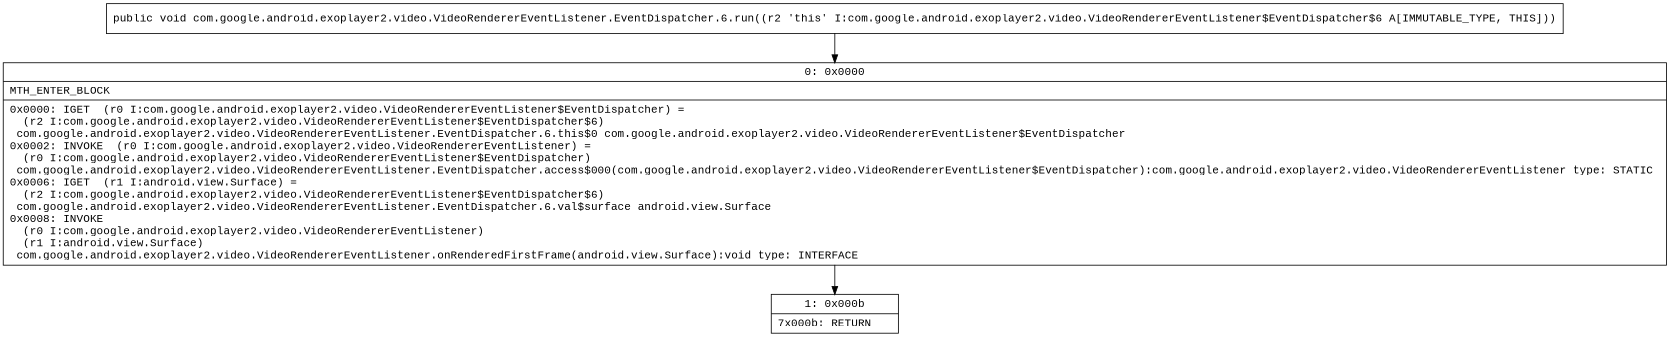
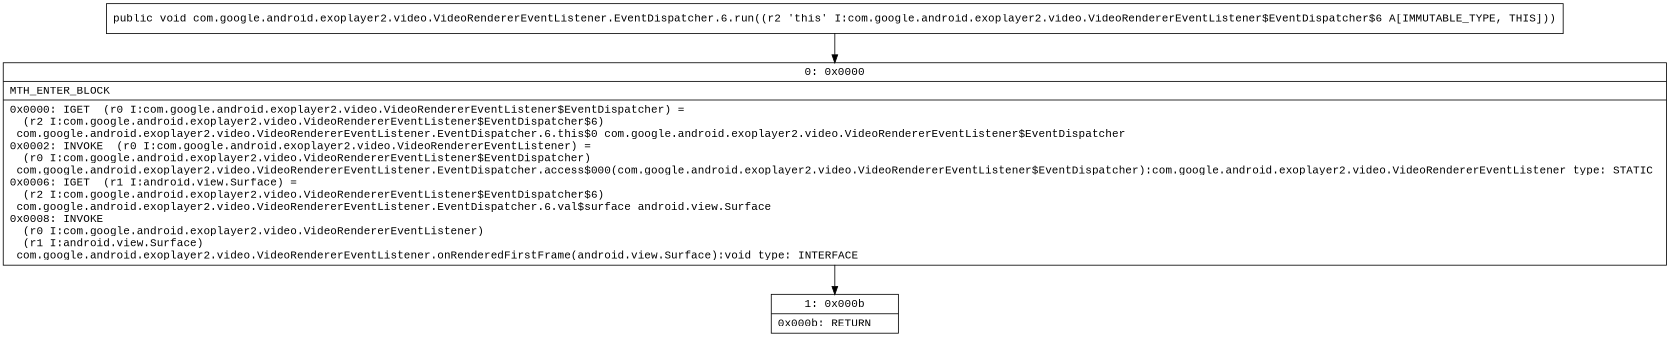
node "1: 0x000b": text "7x000b: RETURN" -> "0x000b: RETURN"
